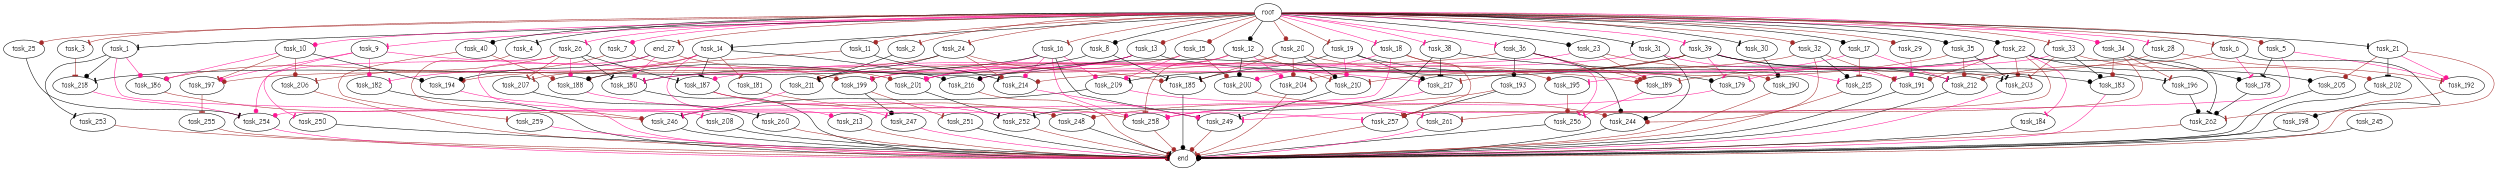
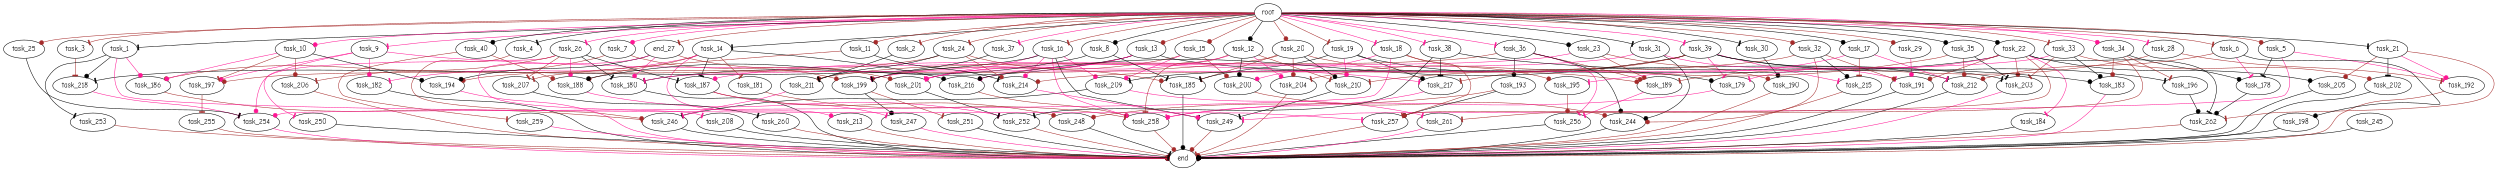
node "task_37": added
edge "task_216" -> "end": now "task_216" -> "task_258"
